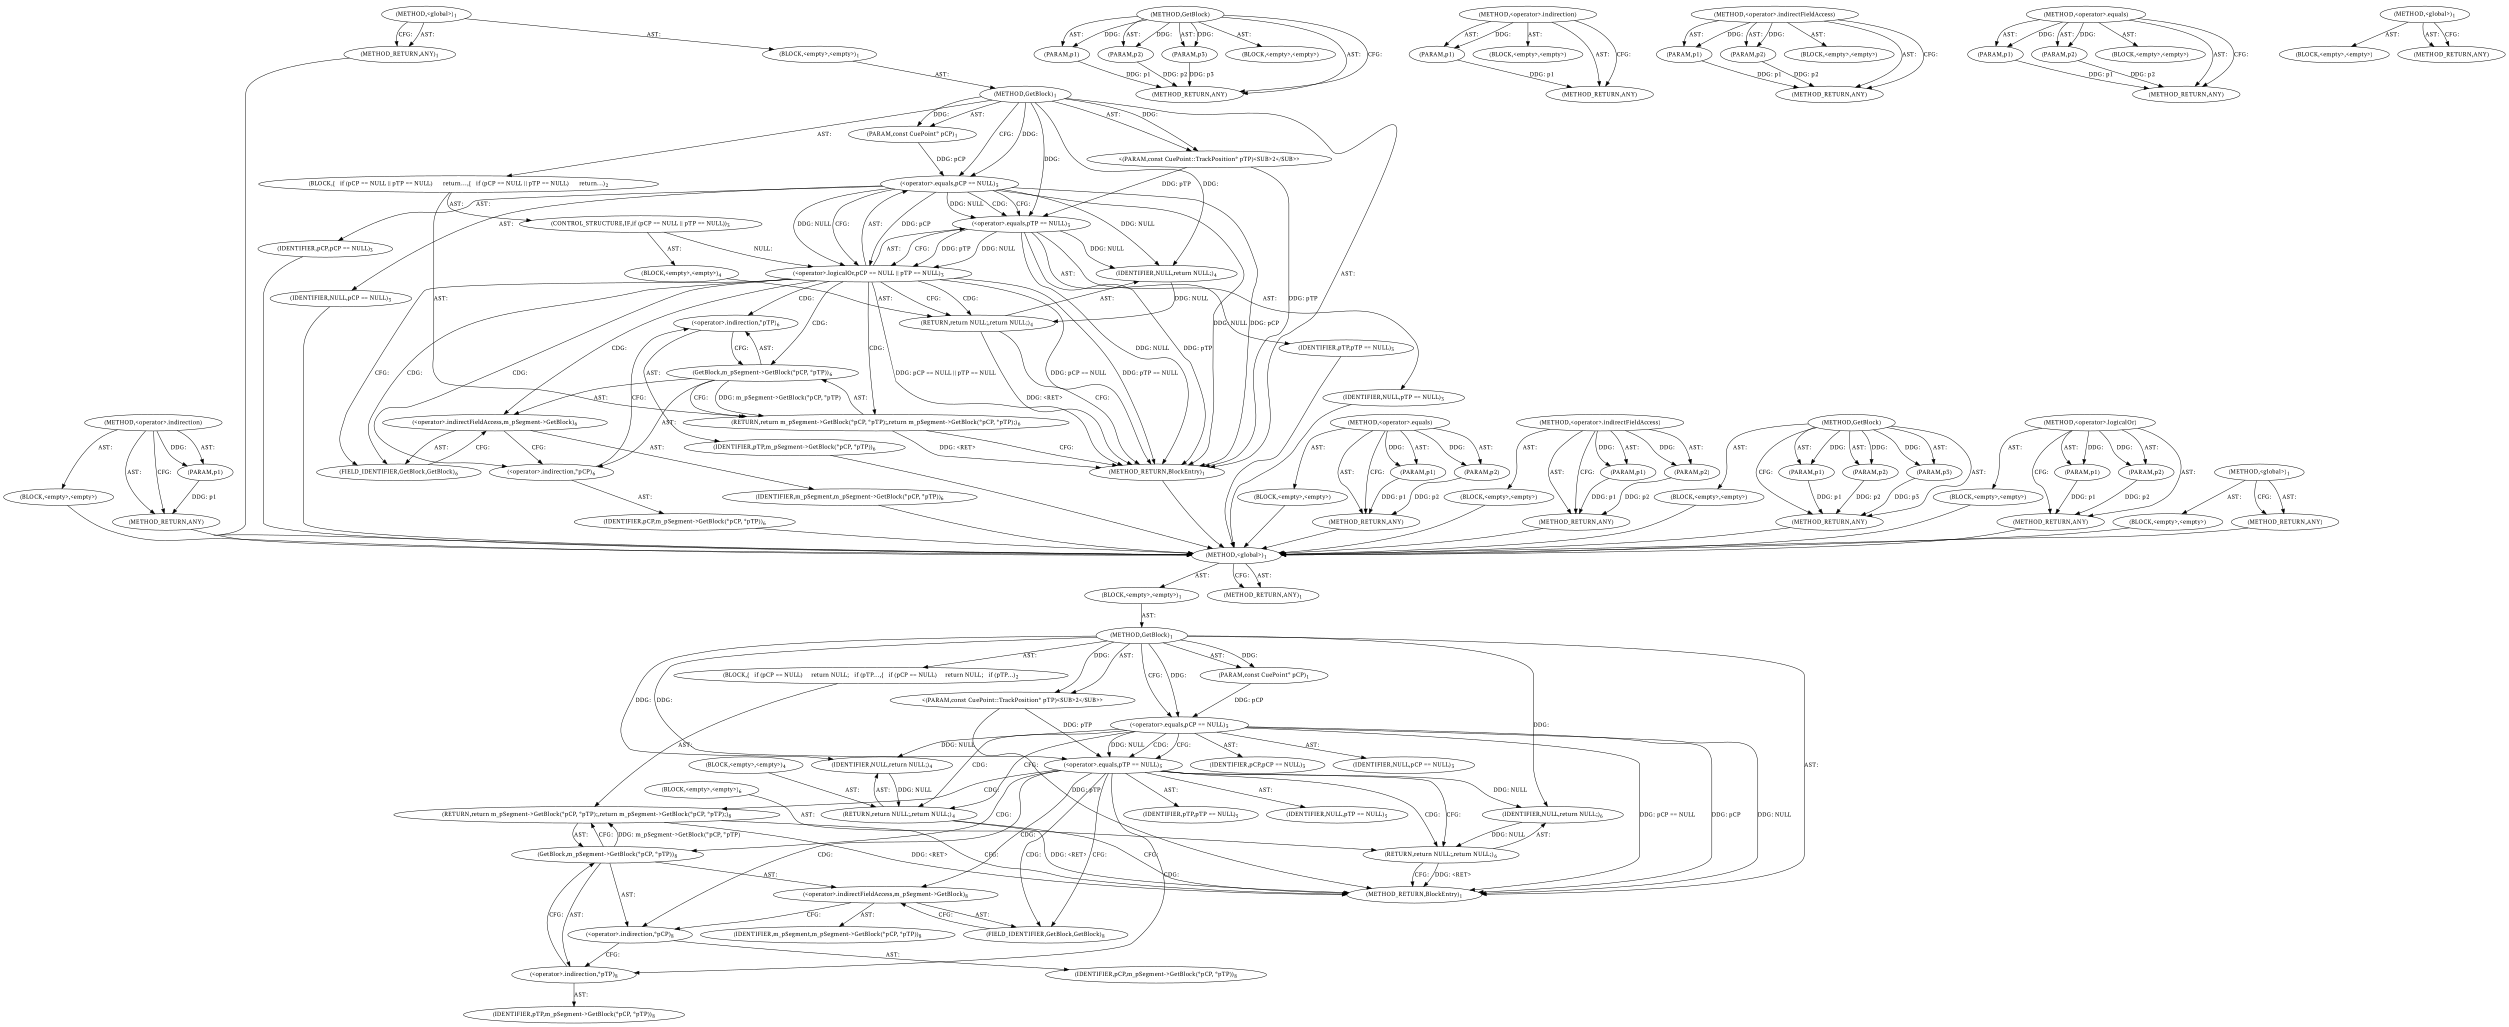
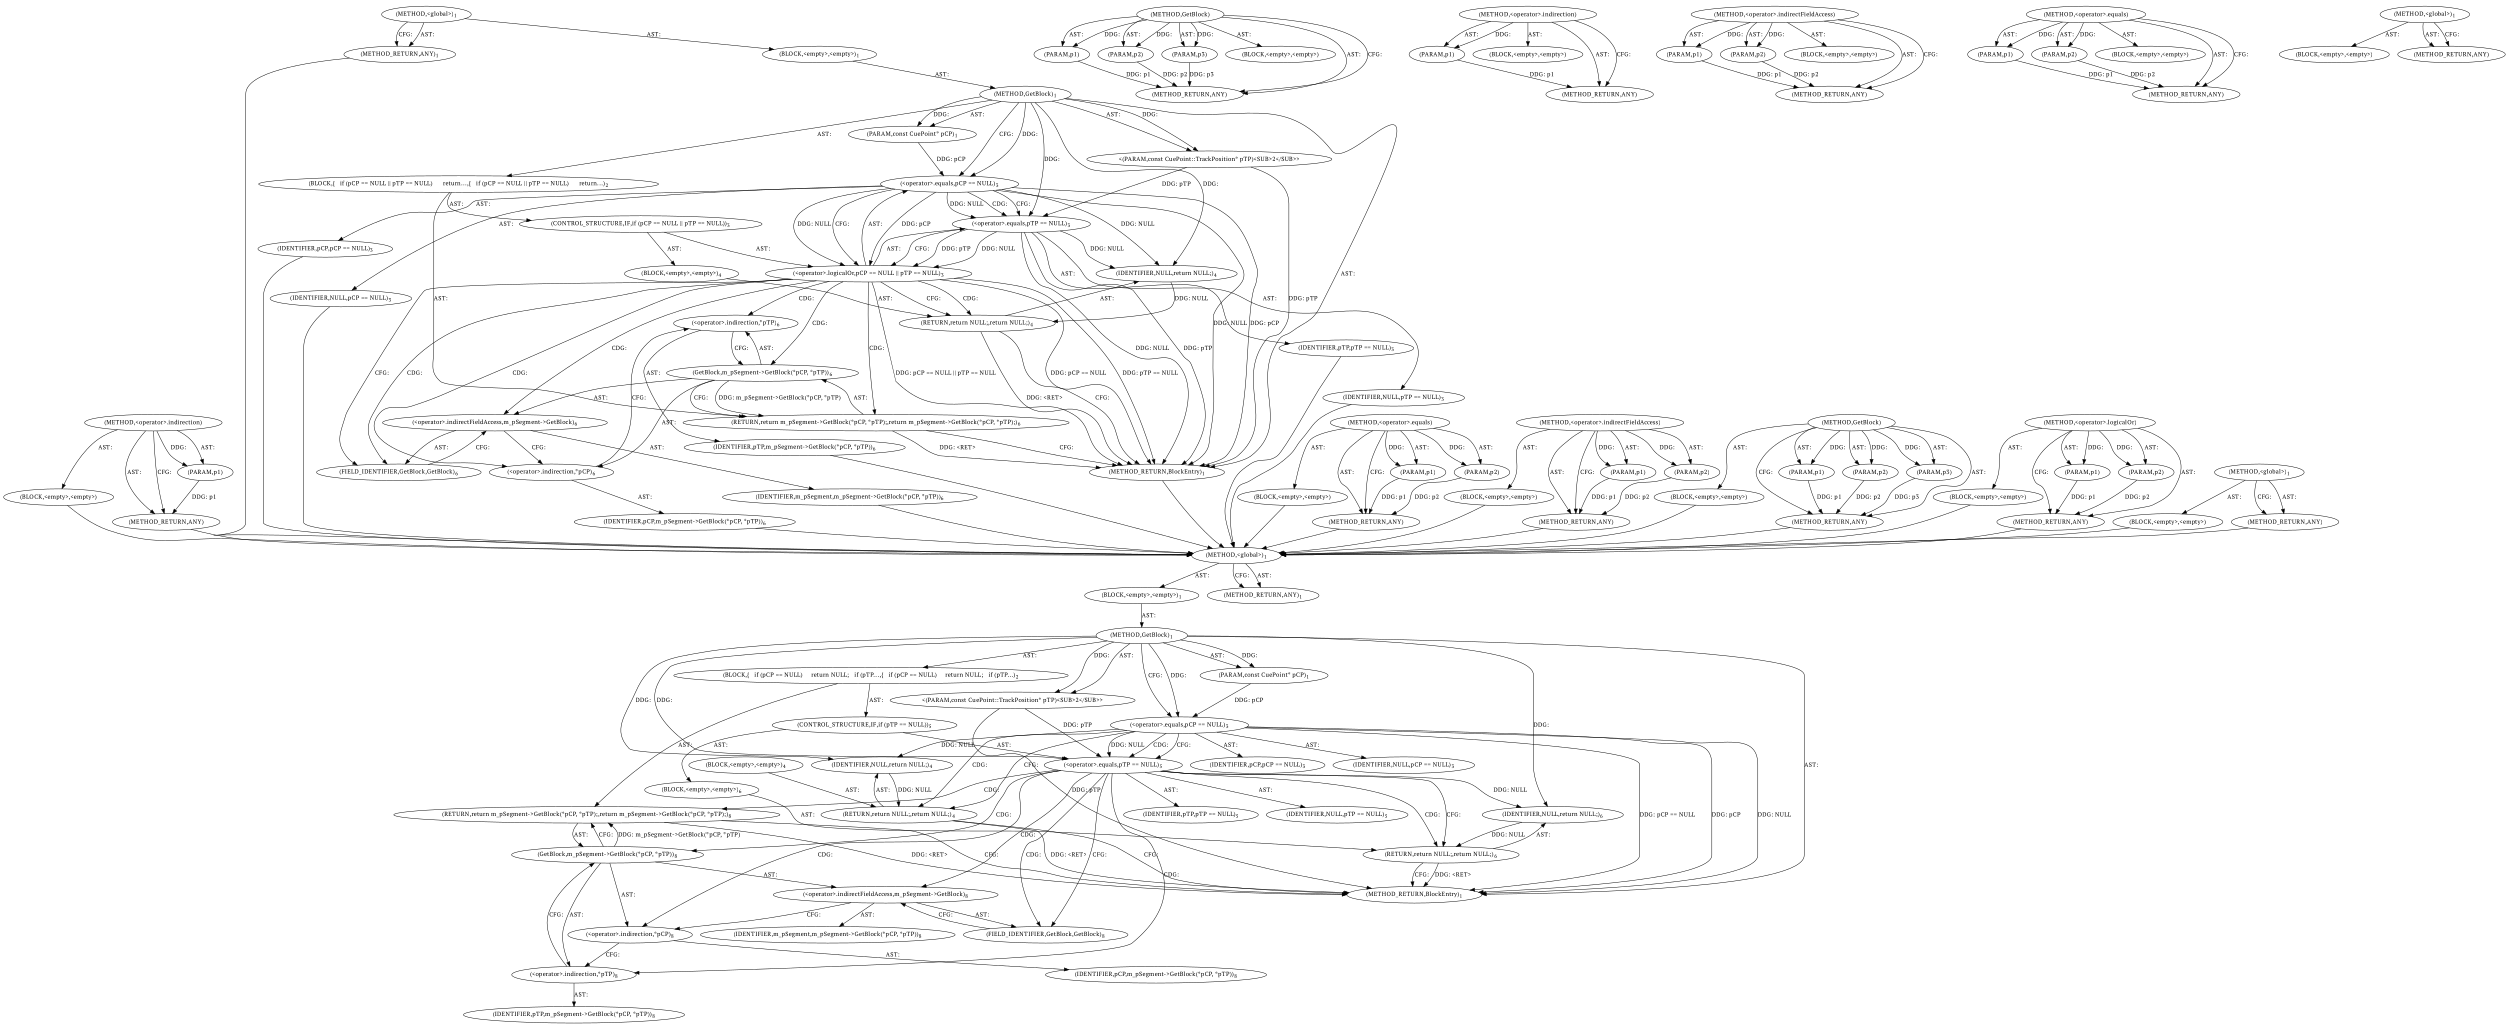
edge "(CONTROL_STRUCTURE,IF,if (pCP == NULL || pTP == NULL))" -> "(<operator>.logicalOr,pCP == NULL || pTP == NULL)": label "NULL: " -> "AST: "
node "(CONTROL_STRUCTURE,IF,if (pTP == NULL))": added
